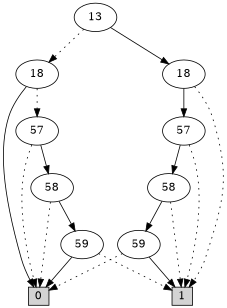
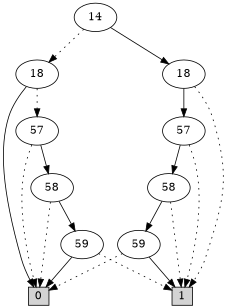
node "13": label "13" -> "14"
